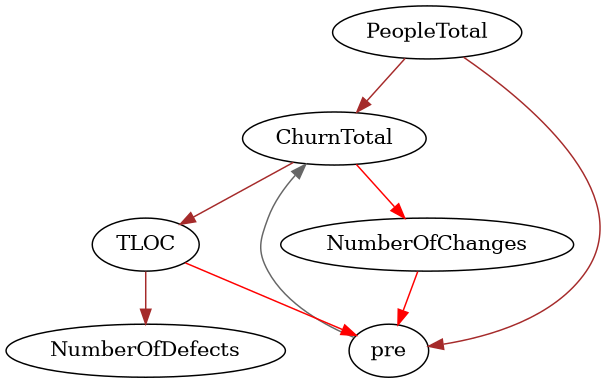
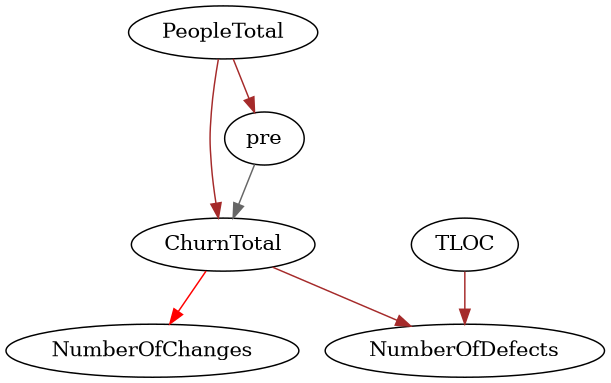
edge "ChurnTotal" -> "TLOC": now "ChurnTotal" -> "NumberOfDefects"
edge "NumberOfChanges" -> "pre": removed
edge "TLOC" -> "pre": removed
